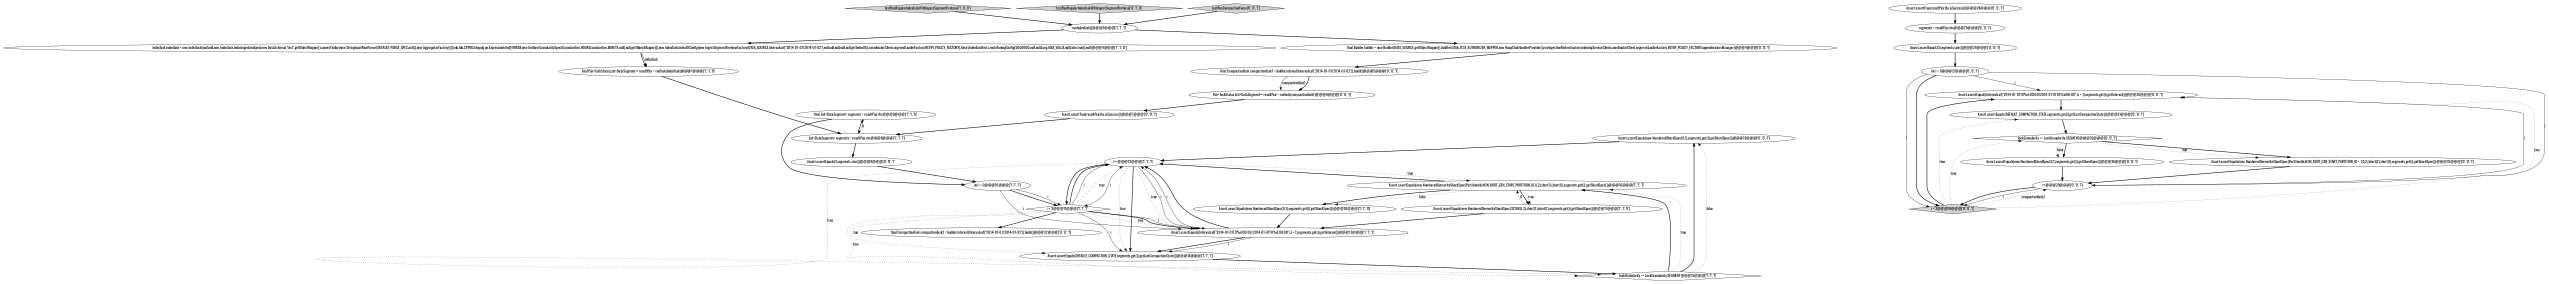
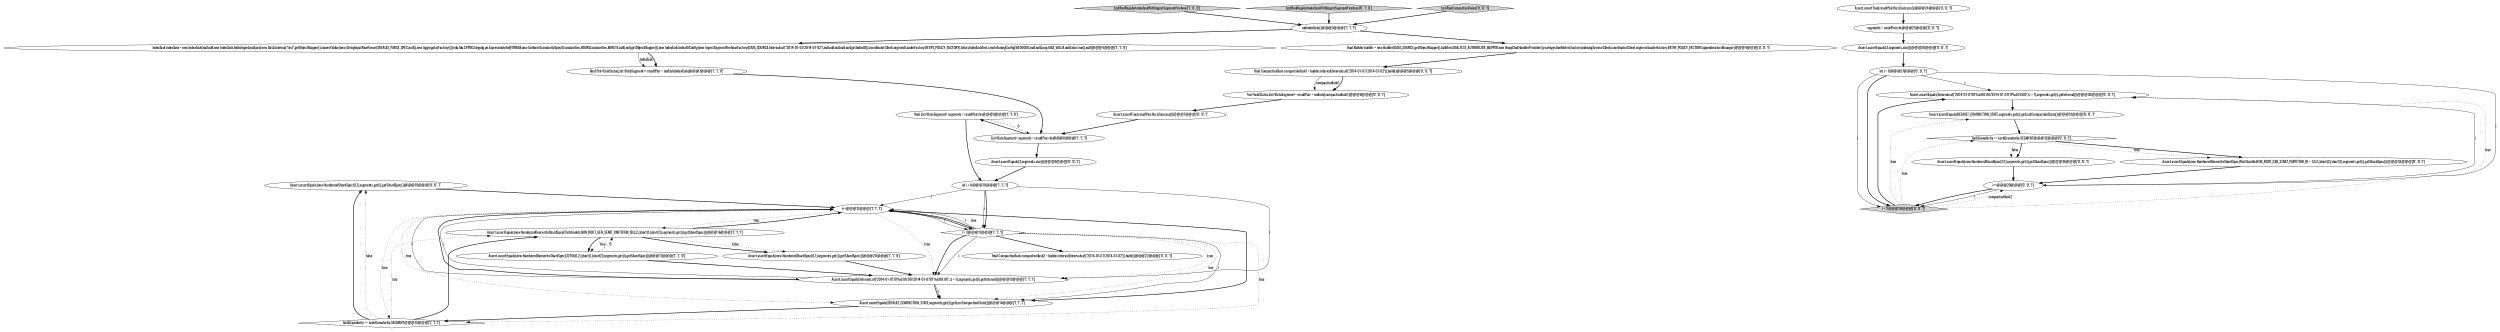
edge "int i = 0@@@10@@@['1', '1', '1']" -> "i++@@@12@@@['1', '1', '1']": added, label "i"
